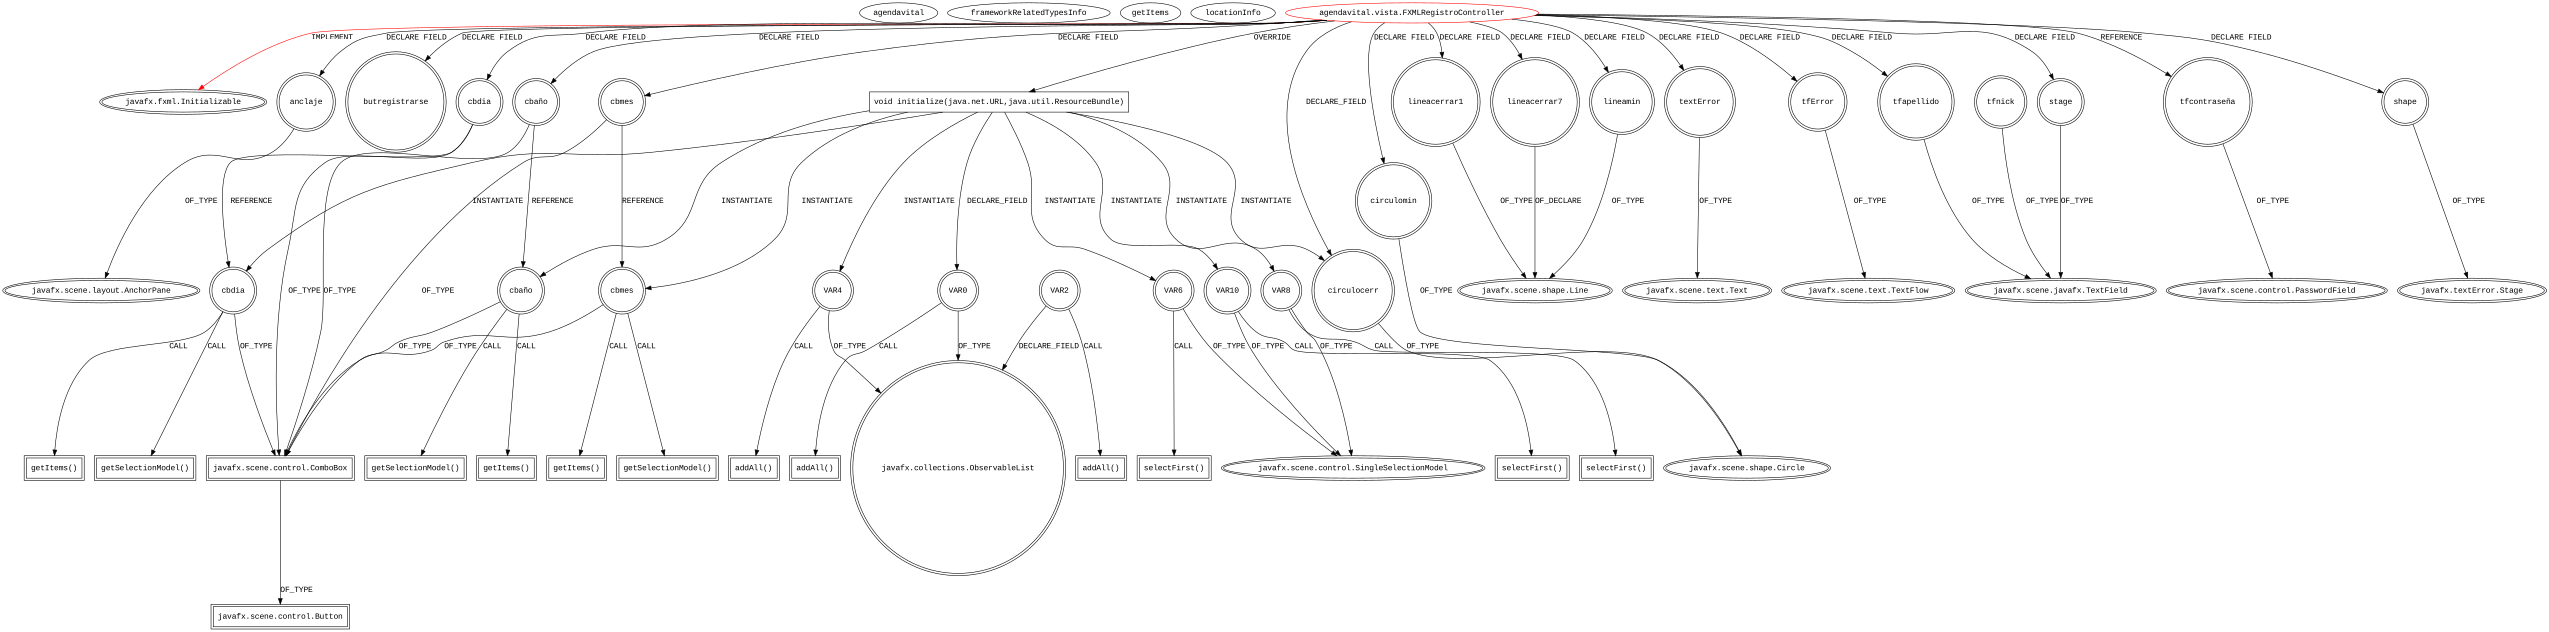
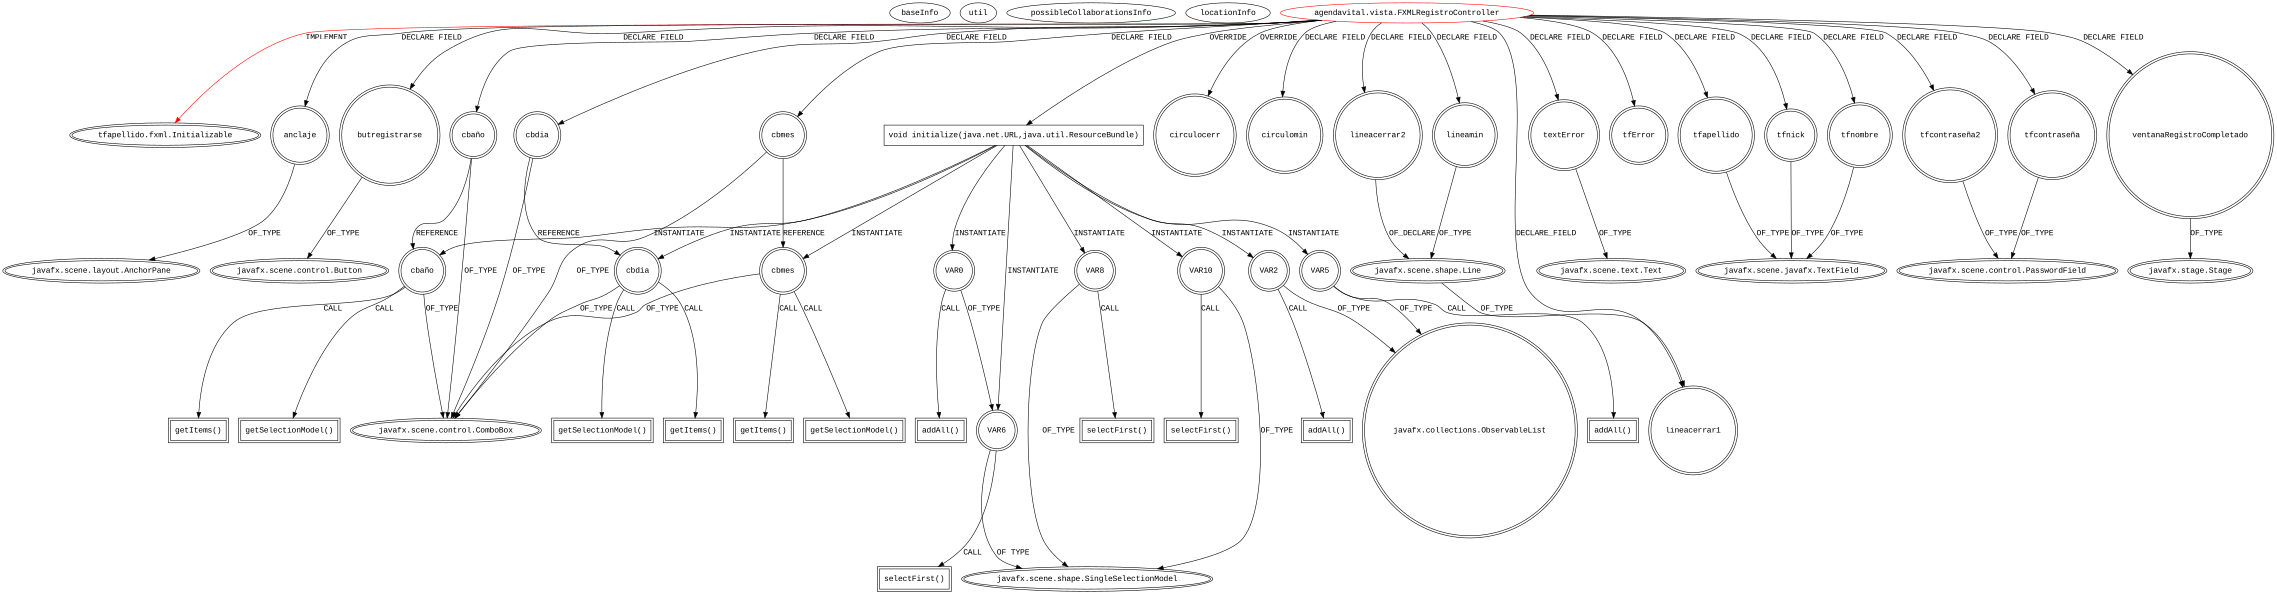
node "agendavital": label "agendavital" -> "baseInfo"
node "frameworkRelatedTypesInfo": label "frameworkRelatedTypesInfo" -> "util"
node "getItems": label "getItems" -> "possibleCollaborationsInfo"
edge "agendavital.vista.FXMLRegistroController" -> "tfnick": added, label "DECLARE_FIELD"
edge "agendavital.vista.FXMLRegistroController" -> "tfcontraseña": label "REFERENCE" -> "DECLARE_FIELD"
node "javafx.fxml.Initializable": label "javafx.fxml.Initializable" -> "tfapellido.fxml.Initializable"
edge "agendavital.vista.FXMLRegistroController" -> "circulocerr": label "DECLARE_FIELD" -> "OVERRIDE"
node "lineacerrar7": label "lineacerrar7" -> "lineacerrar2"
node "stage": label "stage" -> "tfnombre"
node "shape": label "shape" -> "ventanaRegistroCompletado"
node "tfcontraseña2": added
edge "void initialize(java.net.URL,java.util.ResourceBundle)" -> "circulocerr": now "void initialize(java.net.URL,java.util.ResourceBundle)" -> "VAR2"
edge "void initialize(java.net.URL,java.util.ResourceBundle)" -> "VAR0": label "DECLARE_FIELD" -> "INSTANTIATE"
edge "lineacerrar1" -> "javafx.scene.shape.Line": reversed
node "VAR4": label "VAR4" -> "VAR5"
node "javafx.scene.text.TextFlow": removed
node "javafx.textError.Stage": label "javafx.textError.Stage" -> "javafx.stage.Stage"
edge "VAR0" -> "javafx.collections.ObservableList": now "VAR0" -> "VAR6"
edge "VAR2" -> "javafx.collections.ObservableList": label "DECLARE_FIELD" -> "OF_TYPE"
node "javafx.scene.control.ComboBox": shape box -> ellipse
node "javafx.scene.control.SingleSelectionModel": label "javafx.scene.control.SingleSelectionModel" -> "javafx.scene.shape.SingleSelectionModel"
node "javafx.scene.shape.Circle": removed
edge "javafx.scene.control.ComboBox" -> "javafx.scene.control.Button": now "butregistrarse" -> "javafx.scene.control.Button"
node "javafx.scene.control.Button": shape box -> ellipse
